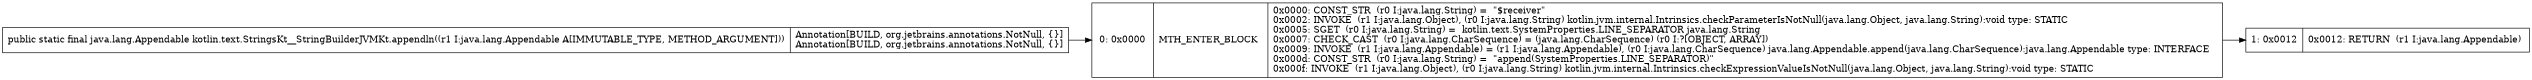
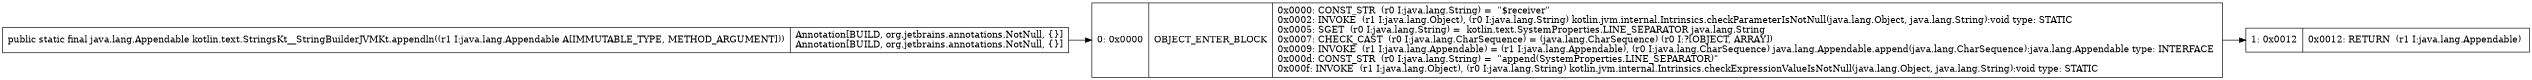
node "0: 0x0000": text "MTH_ENTER_BLOCK" -> "OBJECT_ENTER_BLOCK"
